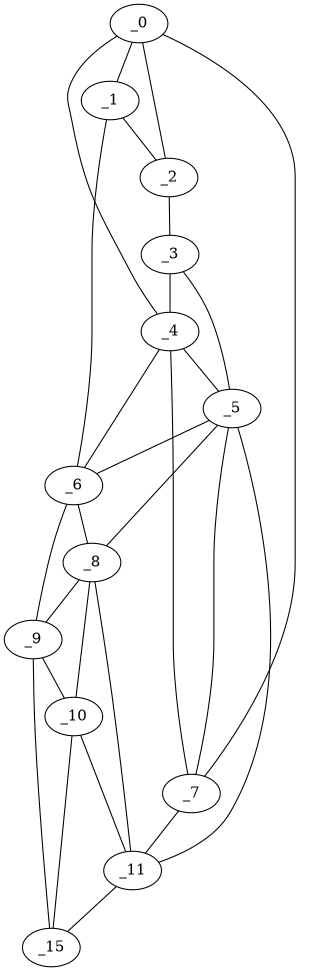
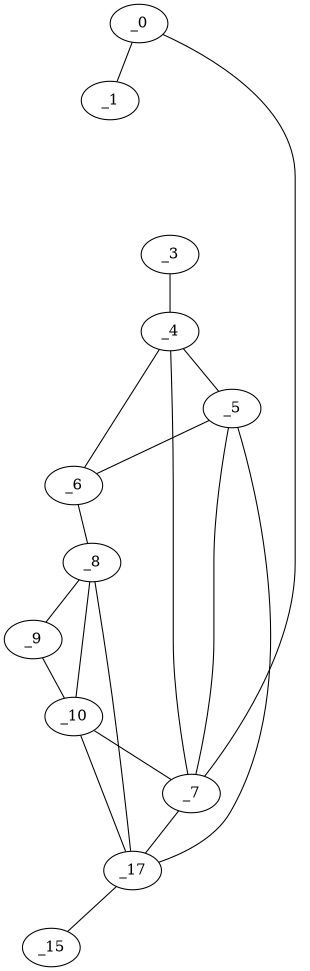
edge "_0" -- "_4": removed
node "_2": removed
edge "_1" -- "_6": removed
edge "_3" -- "_5": removed
edge "_5" -- "_8": removed
edge "_6" -- "_9": removed
edge "_9" -- "_15": removed
edge "_10" -- "_15": now "_10" -- "_7"
node "_11": label "_11" -> "_17"
